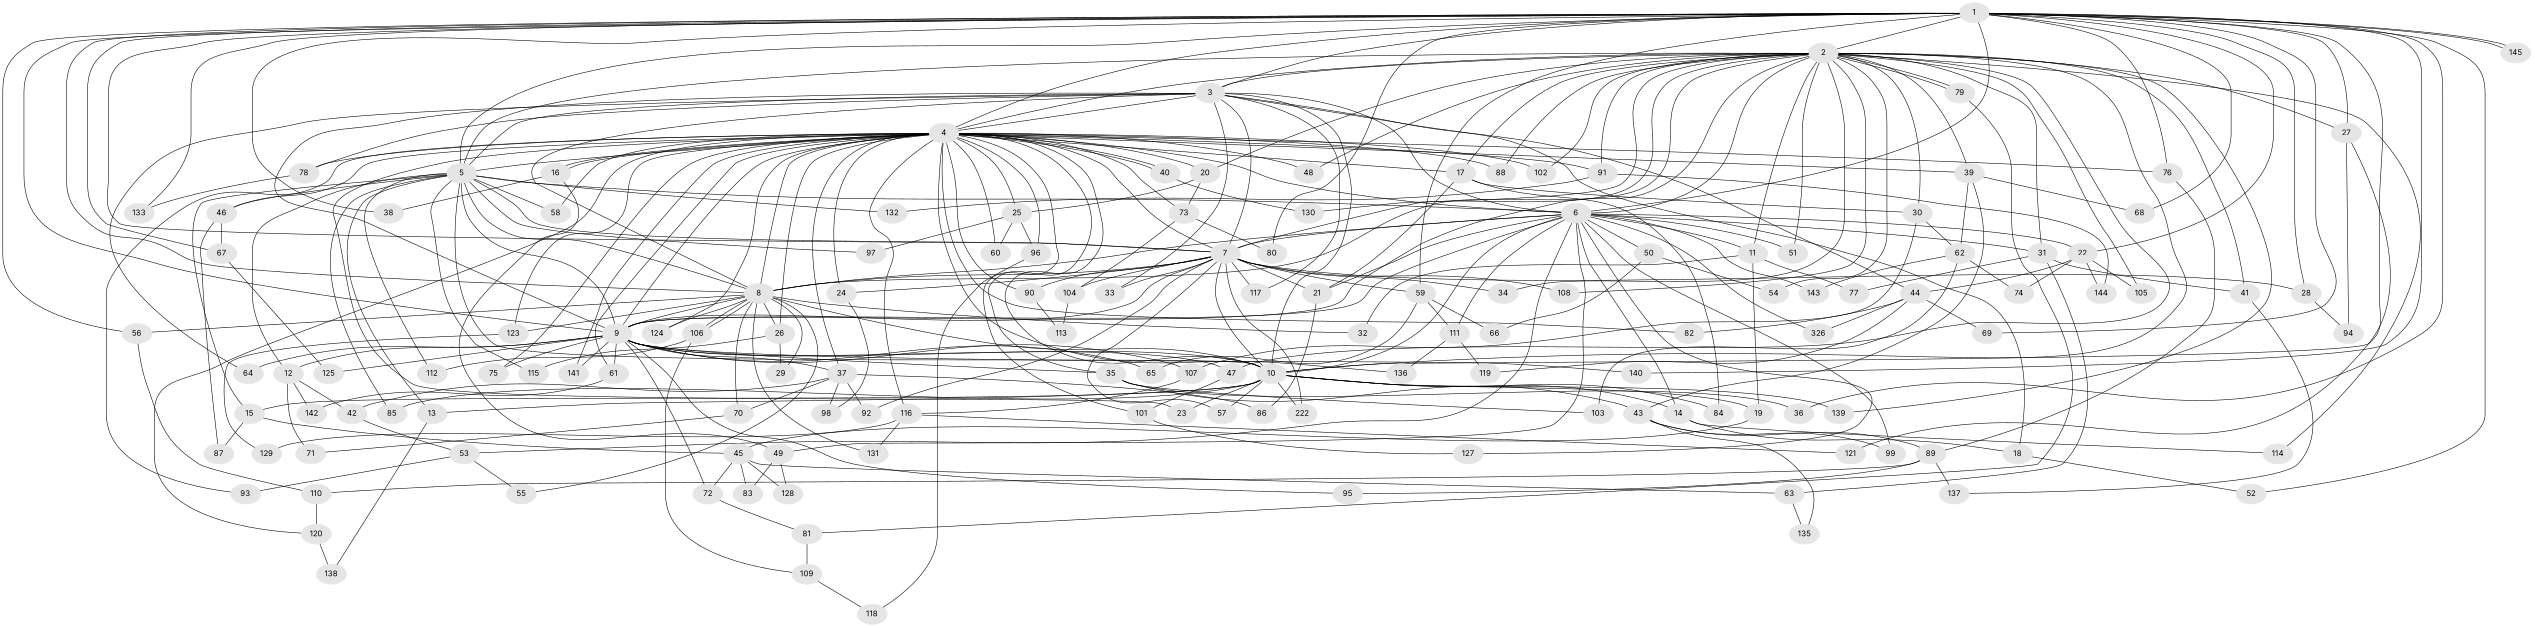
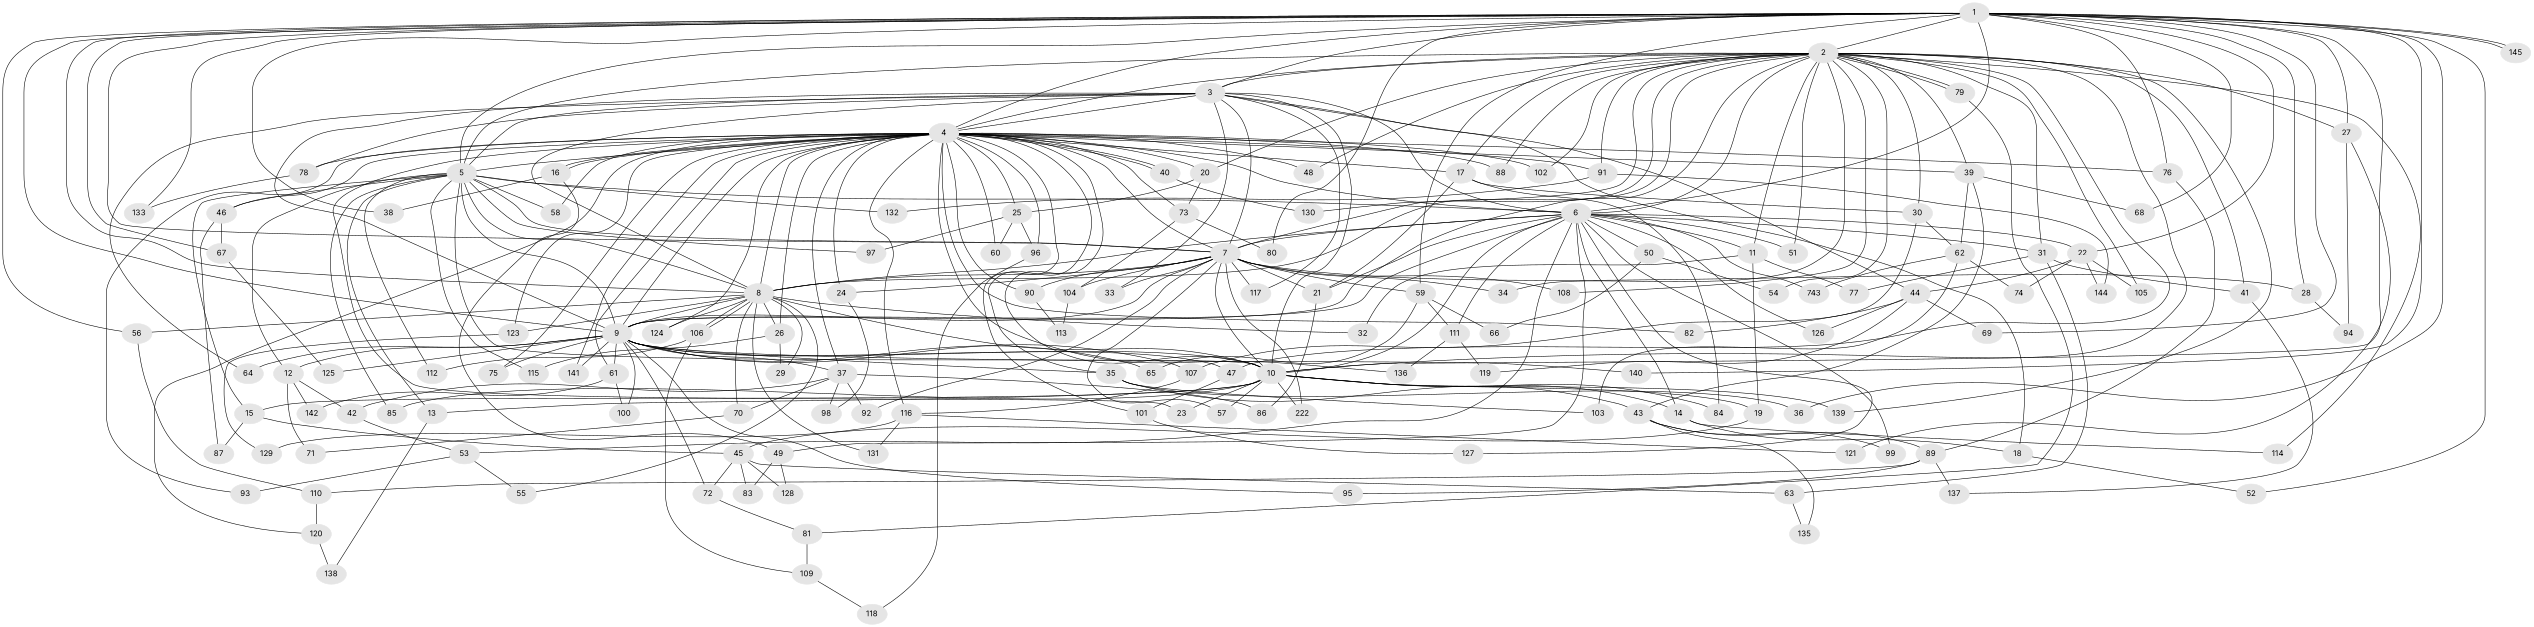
node "143": label "143" -> "743"
node "326": label "326" -> "126"
node "100": added
